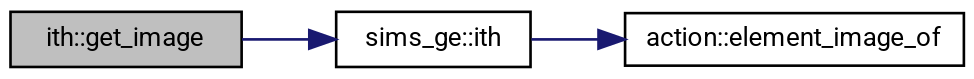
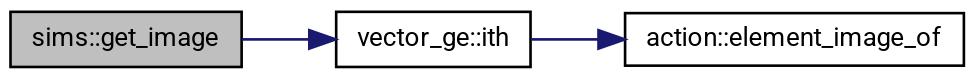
node "ith::get_image": label "ith::get_image" -> "sims::get_image"
node "sims_ge::ith": label "sims_ge::ith" -> "vector_ge::ith"
